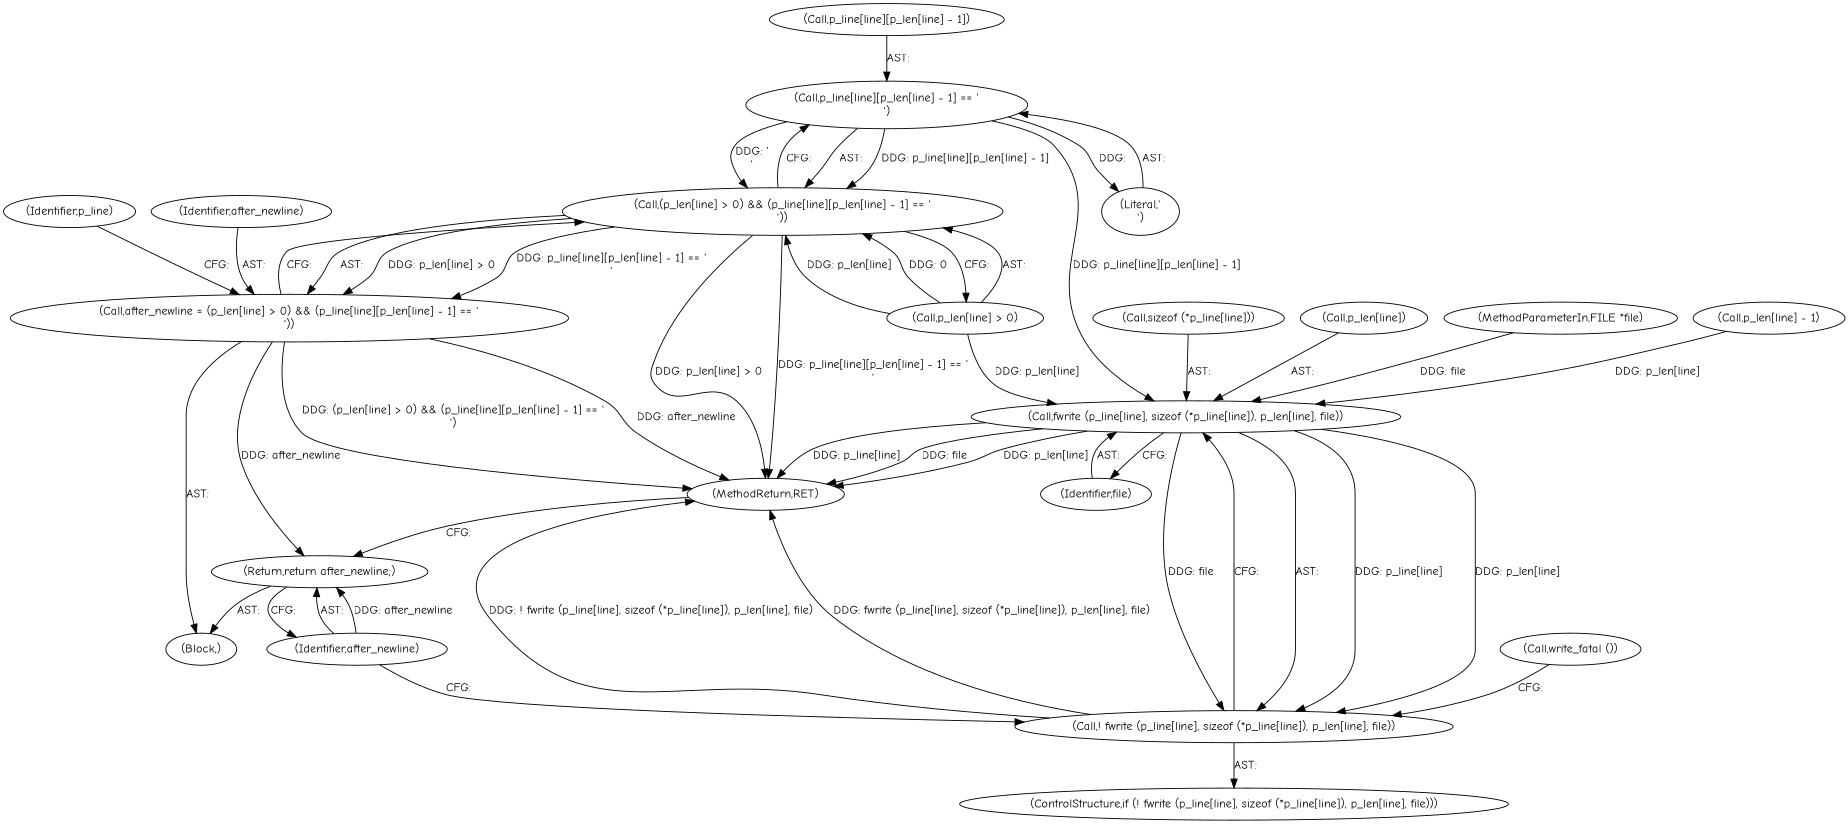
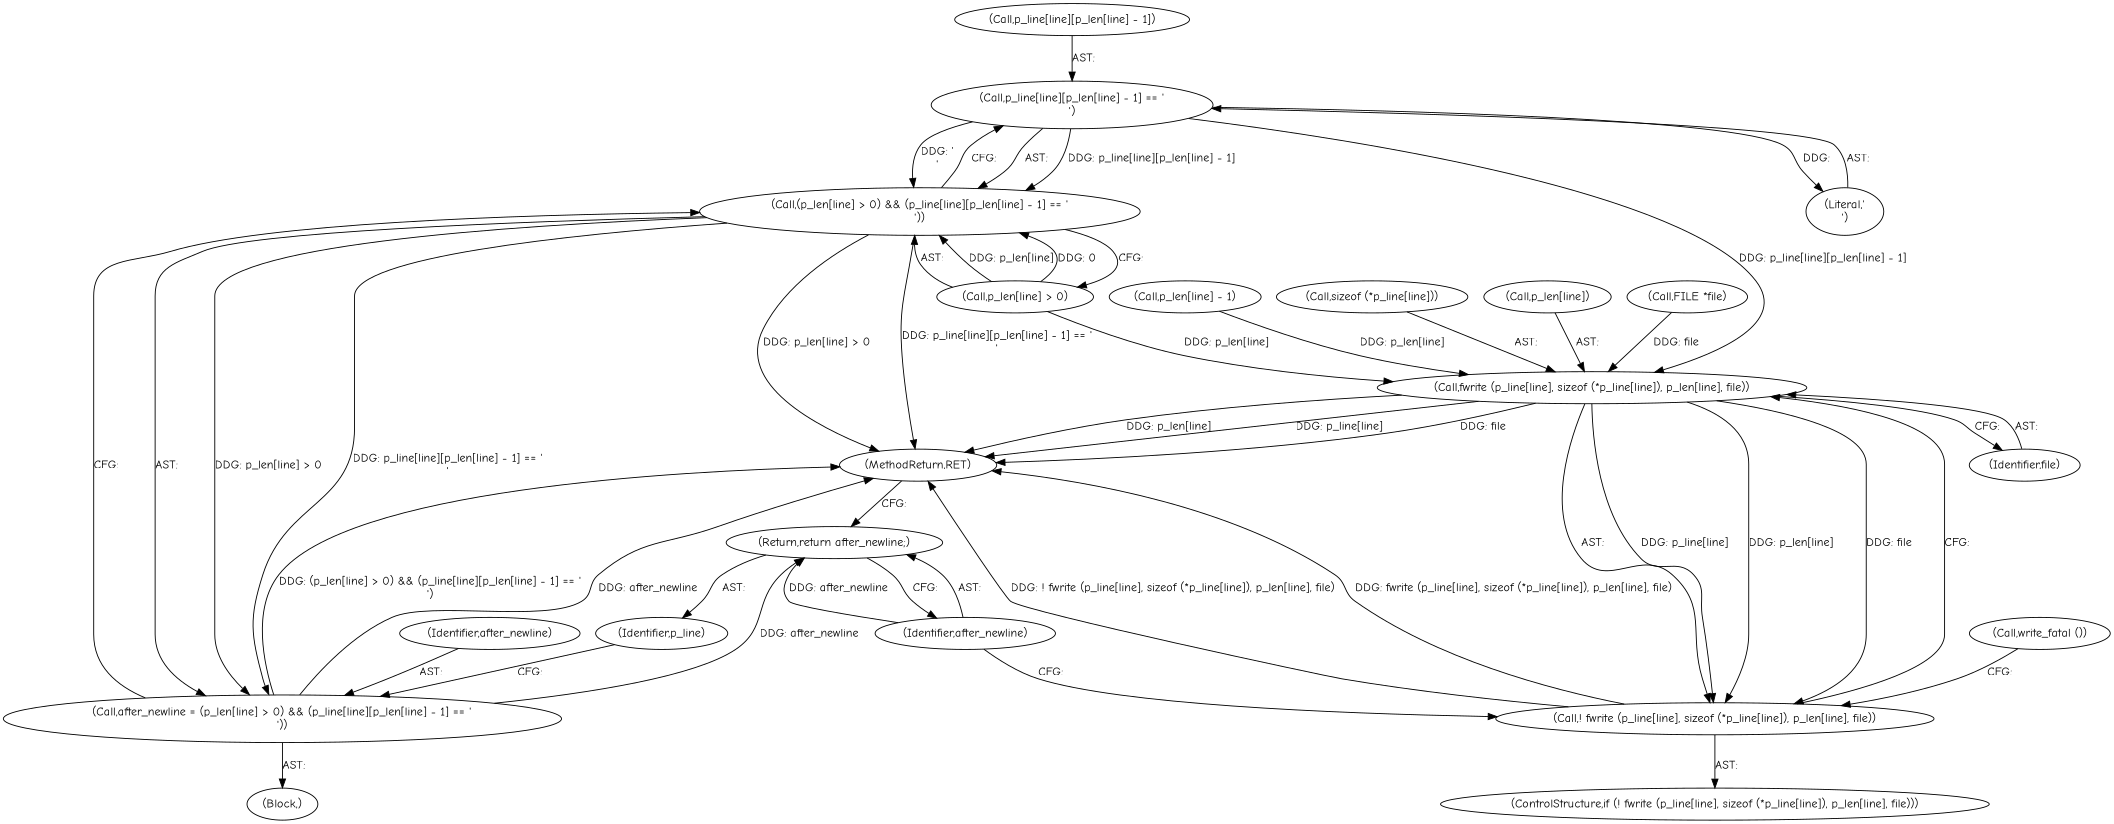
node "(MethodParameterIn,FILE *file)": label "(MethodParameterIn,FILE *file)" -> "(Call,FILE *file)"
edge "(Return,return after_newline;)" -> "(Block,)": now "(Return,return after_newline;)" -> "(Identifier,p_line)"
